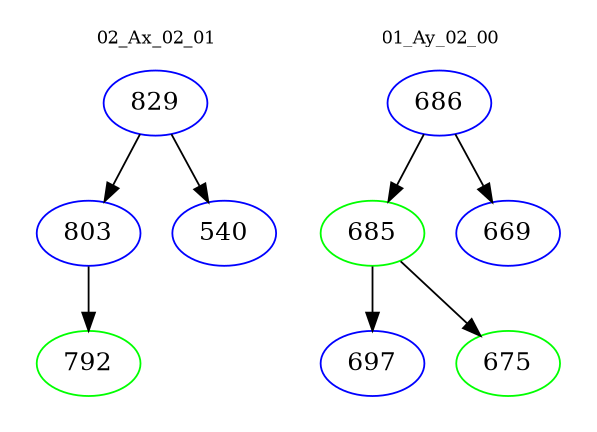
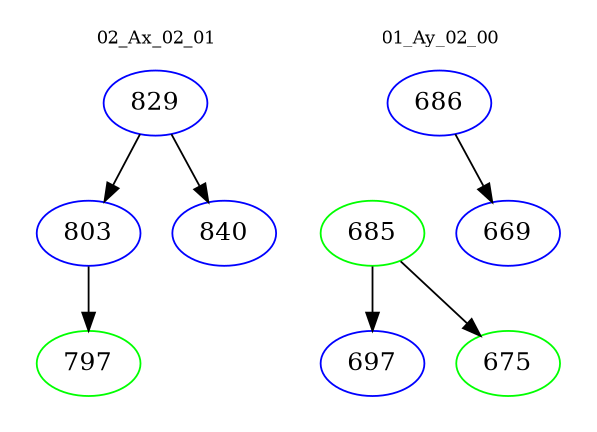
edge "686" -> "685": removed
node "540": label "540" -> "840"
node "792": label "792" -> "797"
